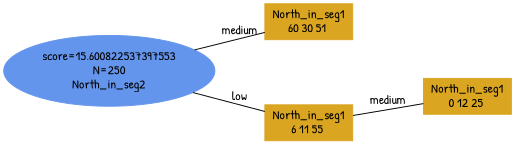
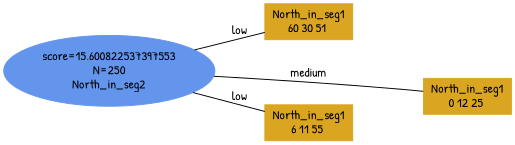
edge "North_in_seg1 60 30 51" -- "score=15.600822537397553 N=250 North_in_seg2": label "medium" -> "low"
edge "North_in_seg1 0 12 25" -- "North_in_seg1 6 11 55": now "North_in_seg1 0 12 25" -- "score=15.600822537397553 N=250 North_in_seg2"
